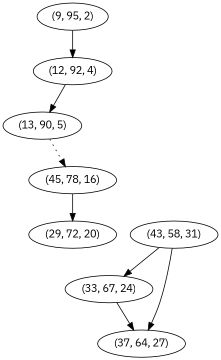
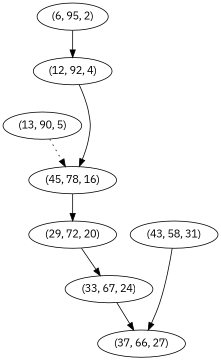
node "(9, 95, 2)": label "(9, 95, 2)" -> "(6, 95, 2)"
edge "(12, 92, 4)" -> "(13, 90, 5)": now "(12, 92, 4)" -> "(45, 78, 16)"
edge "(43, 58, 31)" -> "(33, 67, 24)": now "(29, 72, 20)" -> "(33, 67, 24)"
node "(37, 64, 27)": label "(37, 64, 27)" -> "(37, 66, 27)"
